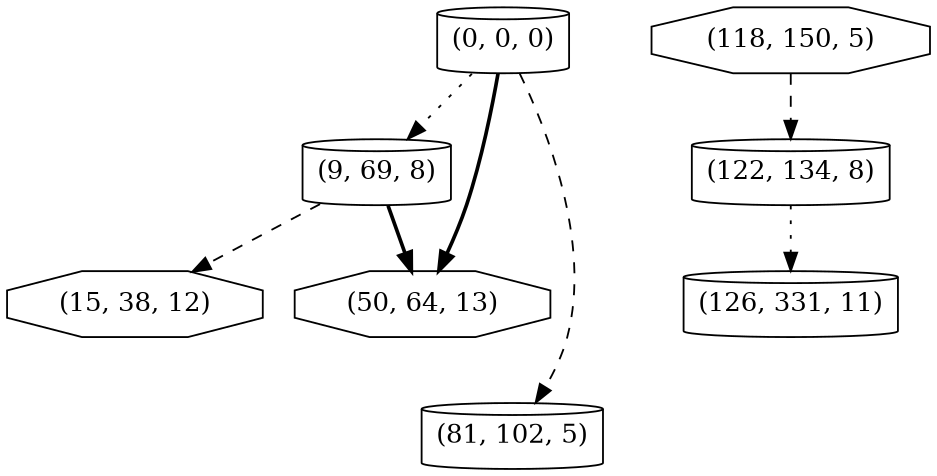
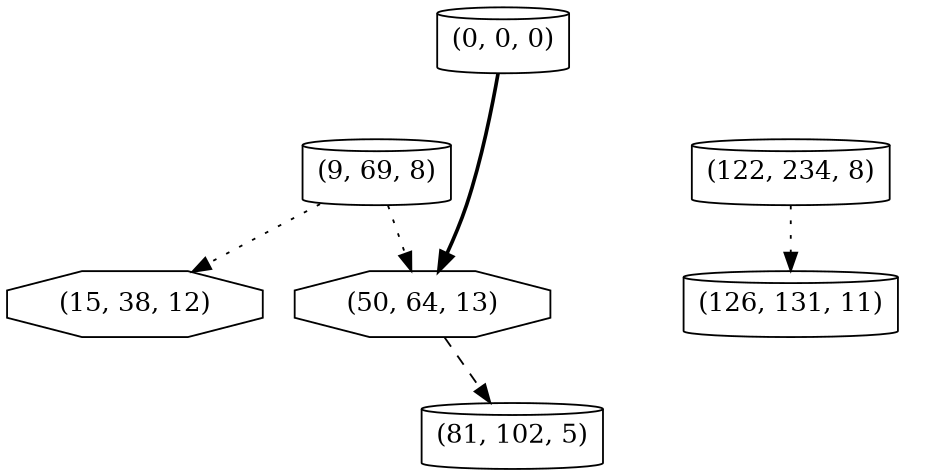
node "(118, 150, 5)": removed
edge "(0, 0, 0)" -> "(9, 69, 8)": removed
node "(122, 134, 8)": label "(122, 134, 8)" -> "(122, 234, 8)"
edge "(0, 0, 0)" -> "(81, 102, 5)": now "(50, 64, 13)" -> "(81, 102, 5)"
edge "(9, 69, 8)" -> "(50, 64, 13)": style bold -> dotted
edge "(9, 69, 8)" -> "(15, 38, 12)": style dashed -> dotted
node "(126, 331, 11)": label "(126, 331, 11)" -> "(126, 131, 11)"
